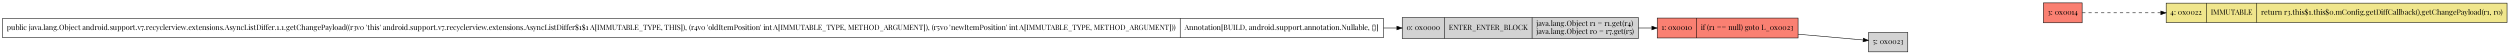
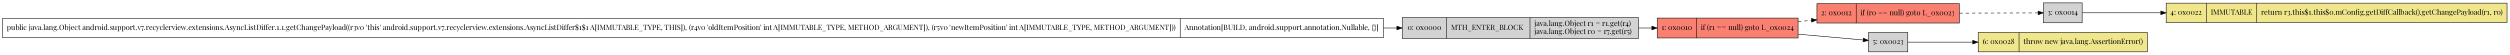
node "2: 0x0012": added
node "3: 0x0014": fillcolor salmon -> lightgrey
edge "3: 0x0014" -> "4: 0x0022": style dashed -> solid
node "0: 0x0000": text "ENTER_ENTER_BLOCK" -> "MTH_ENTER_BLOCK"
node "1: 0x0010": text "if (r1 == null) goto L_0x0023" -> "if (r1 == null) goto L_0x0024"
node "6: 0x0028": added
